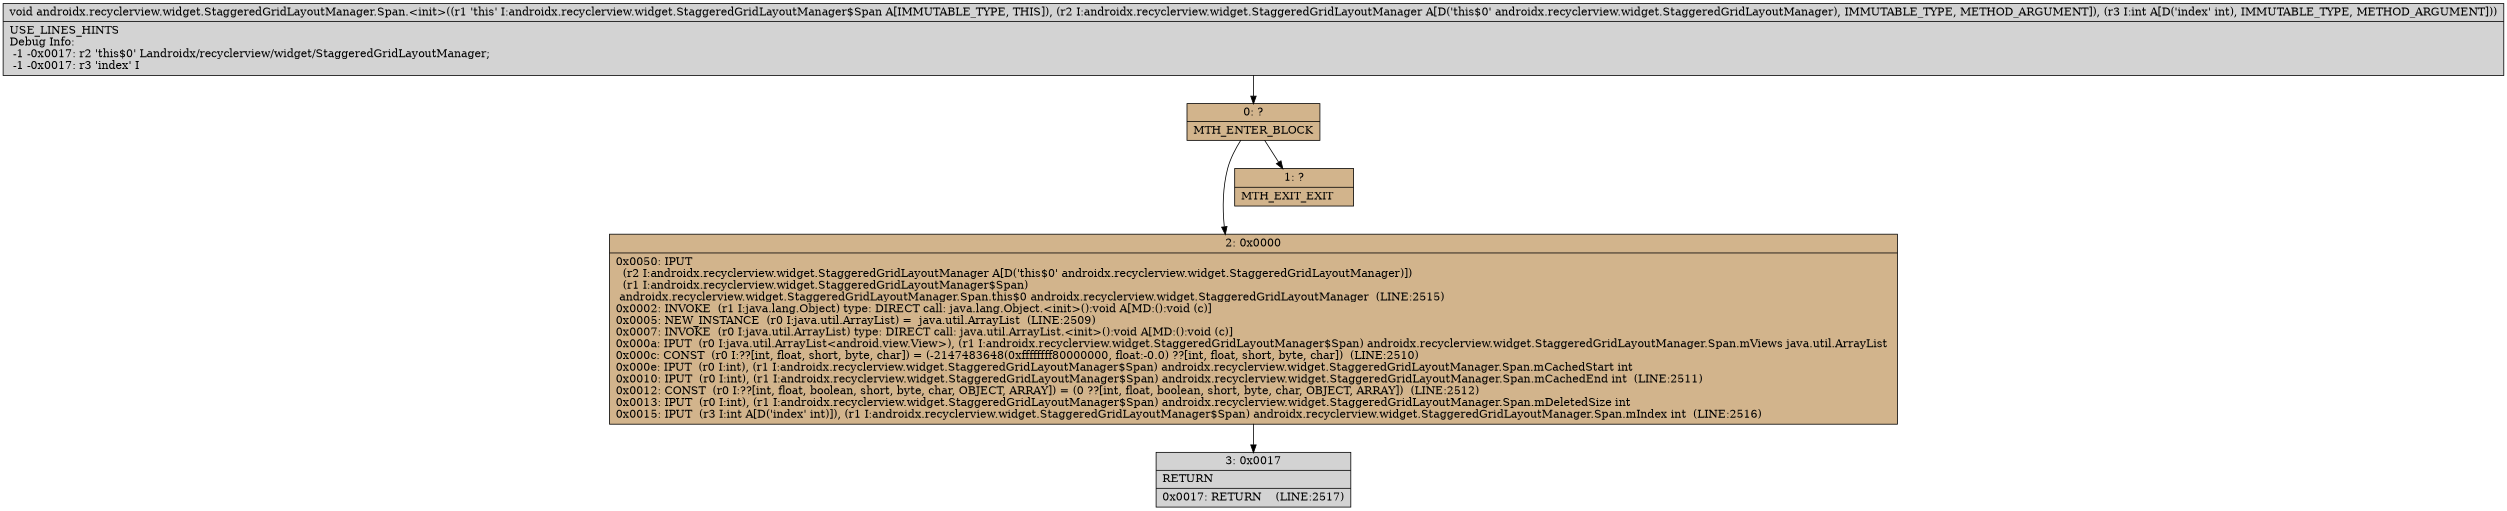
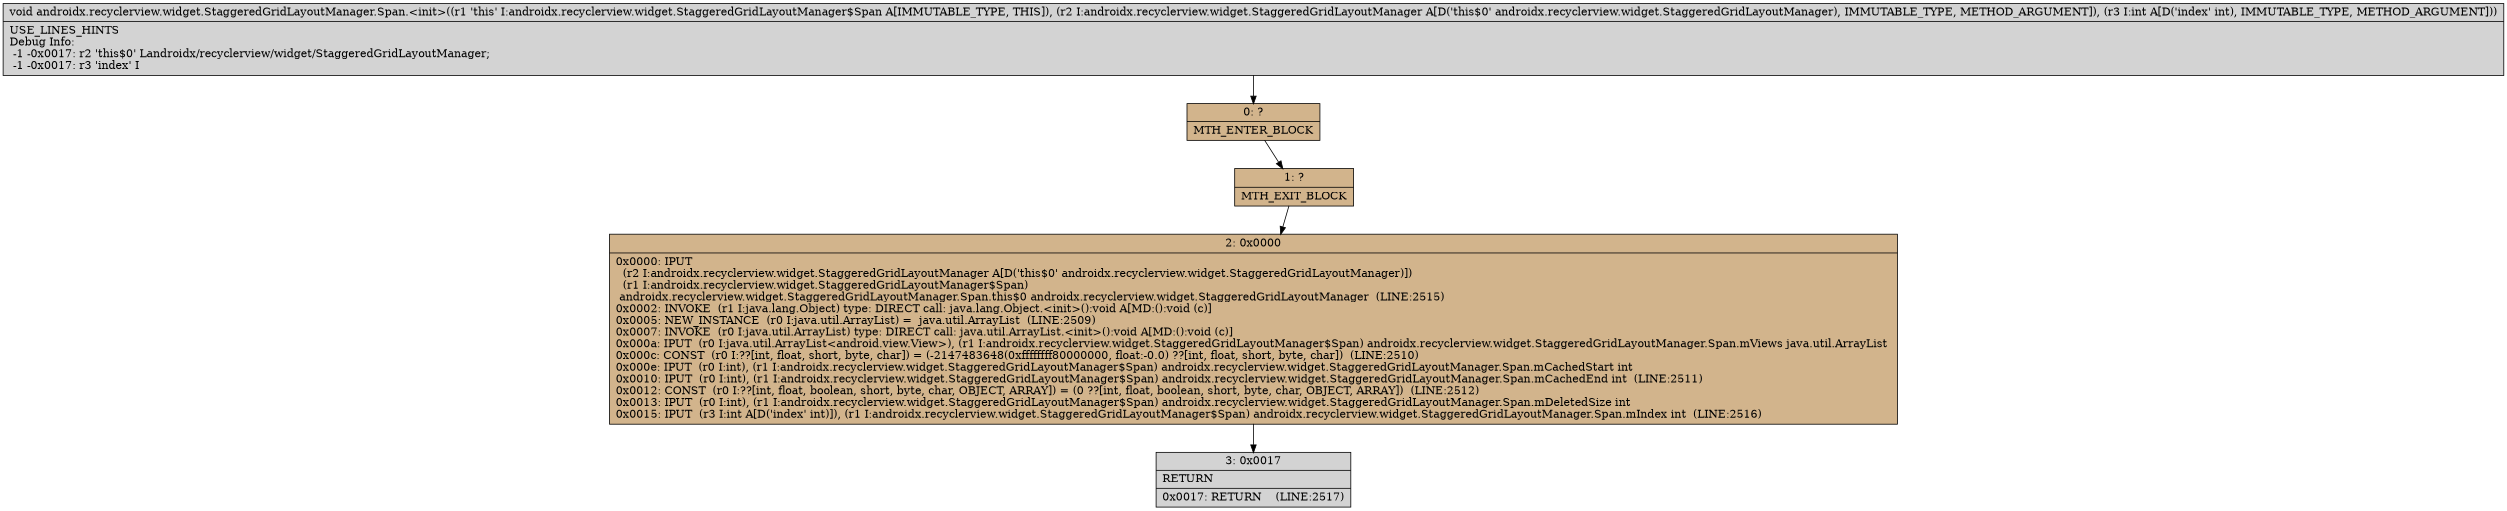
edge "0: ?" -> "2: 0x0000": now "1: ?" -> "2: 0x0000"
node "1: ?": text "MTH_EXIT_EXIT" -> "MTH_EXIT_BLOCK"
node "2: 0x0000": text "0x0050: IPUT" -> "0x0000: IPUT"
